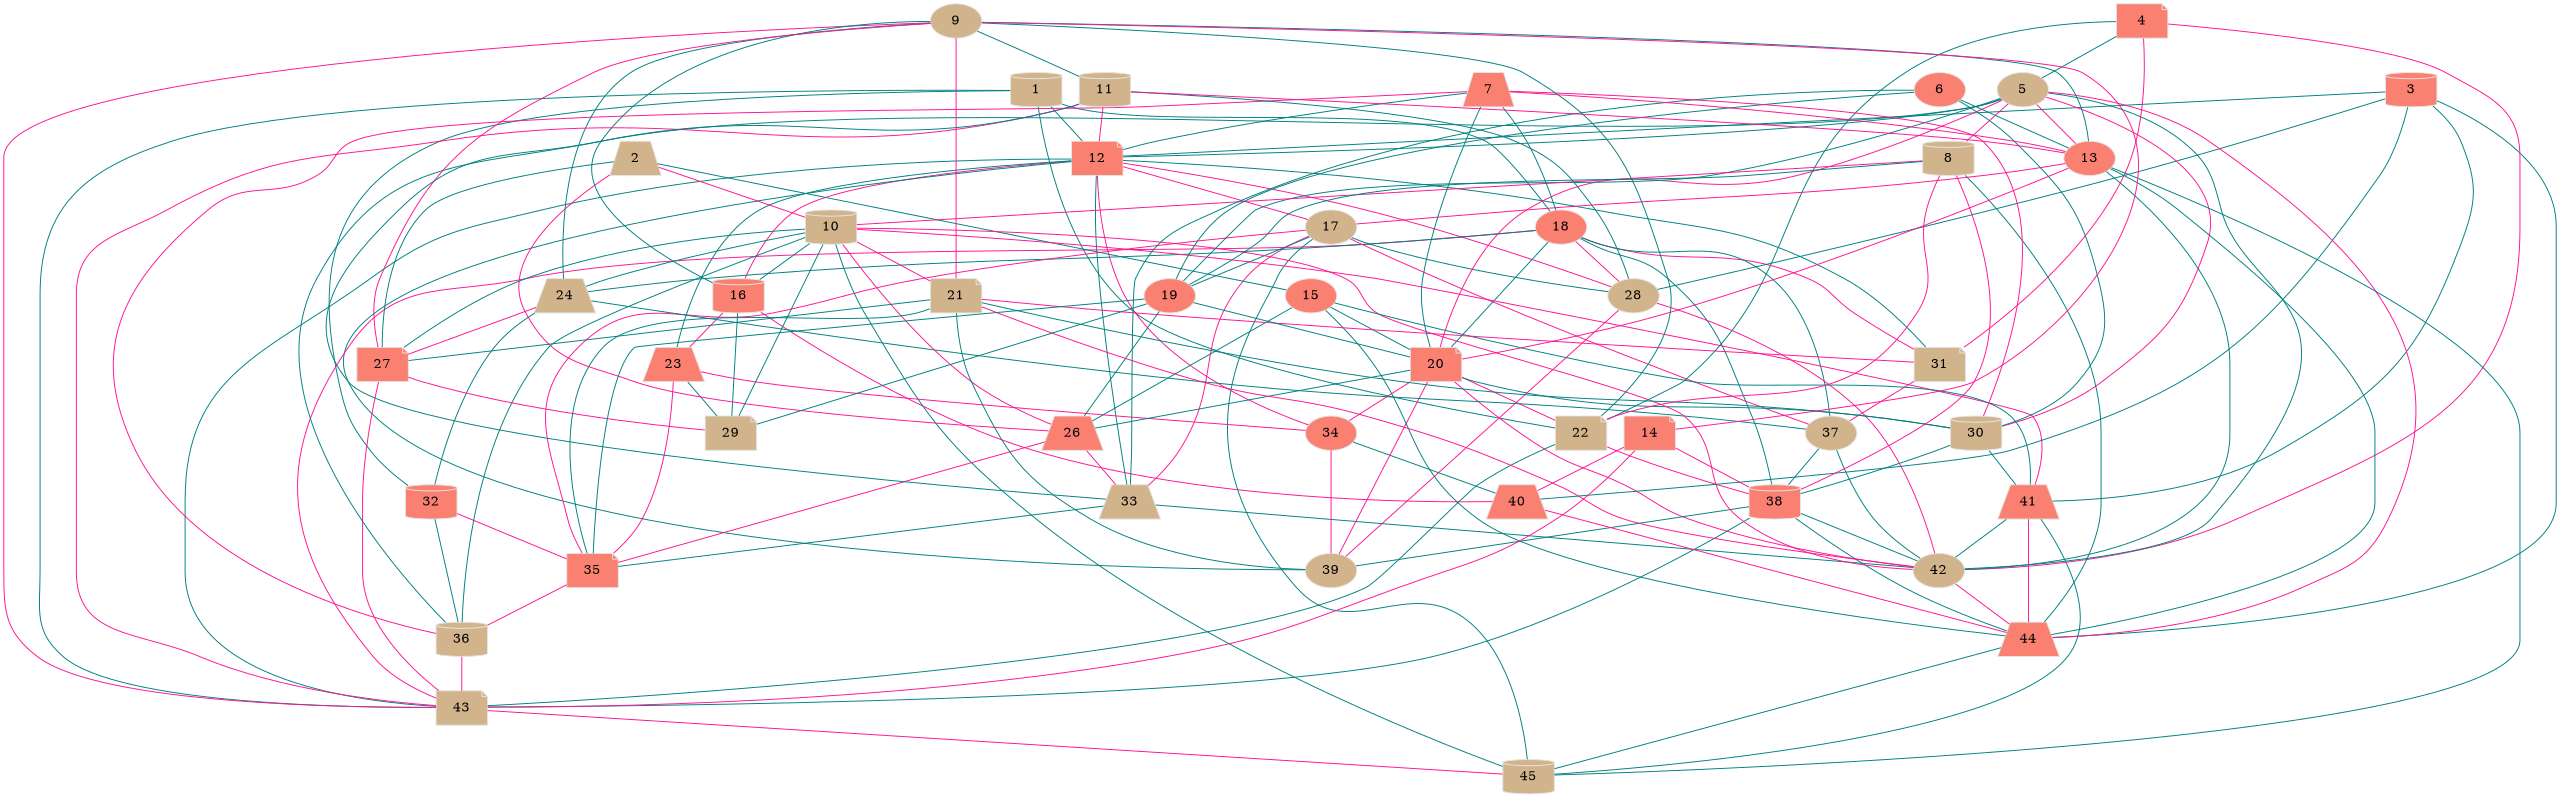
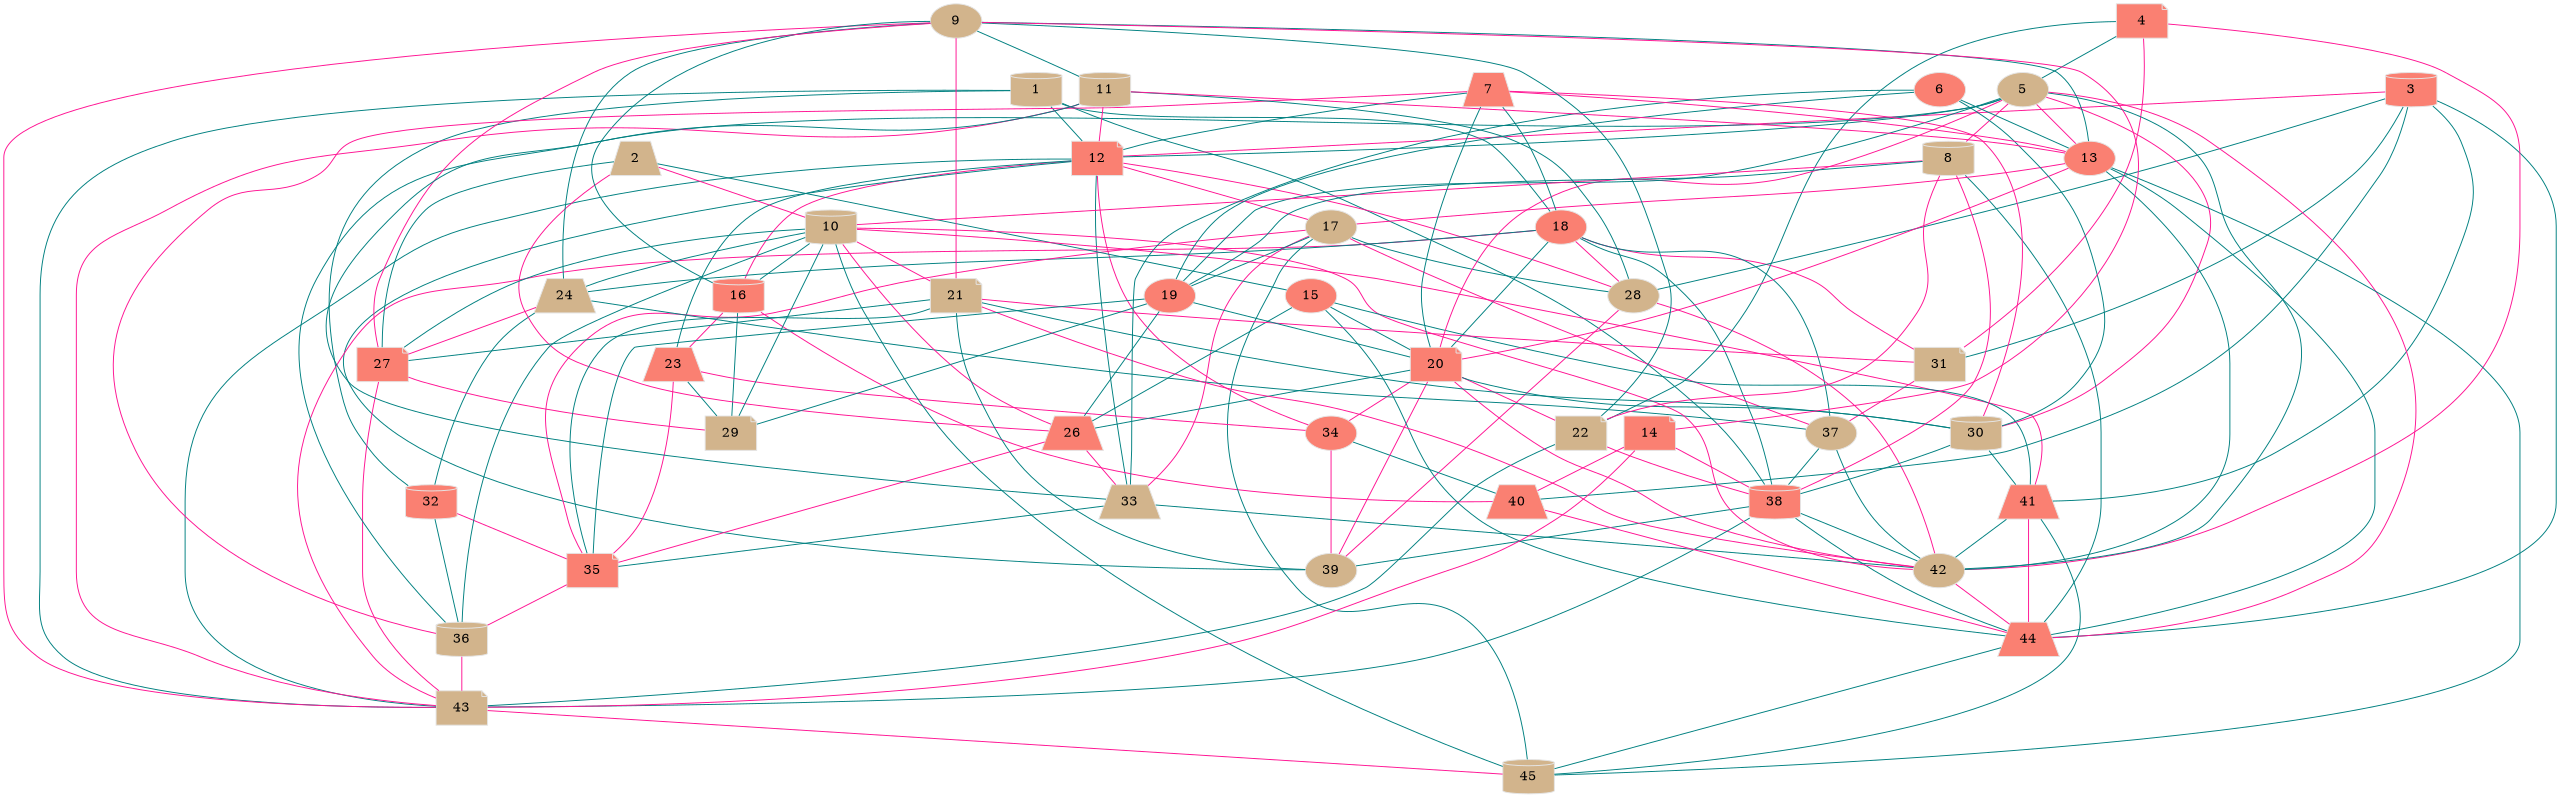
edge "3" -- "12": color teal -> deeppink
edge "12" -- "31": now "3" -- "31"
edge "1" -- "22": now "1" -- "38"
